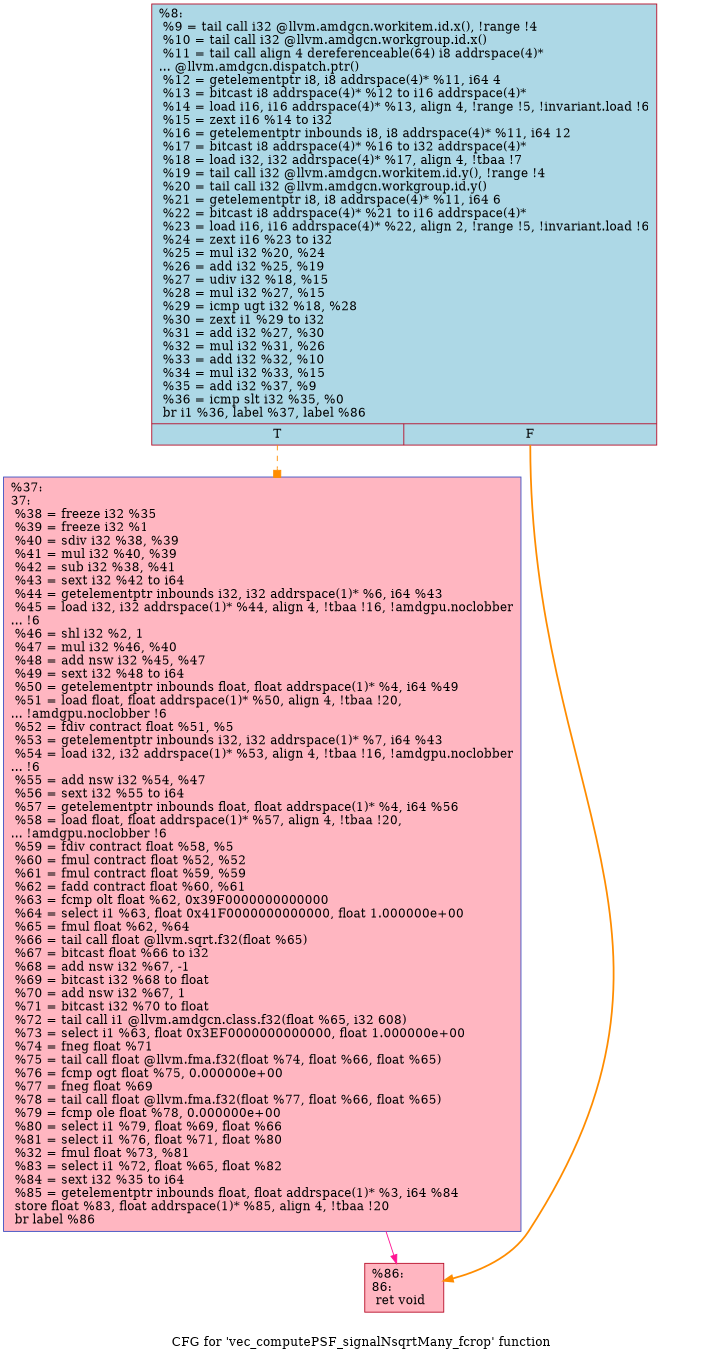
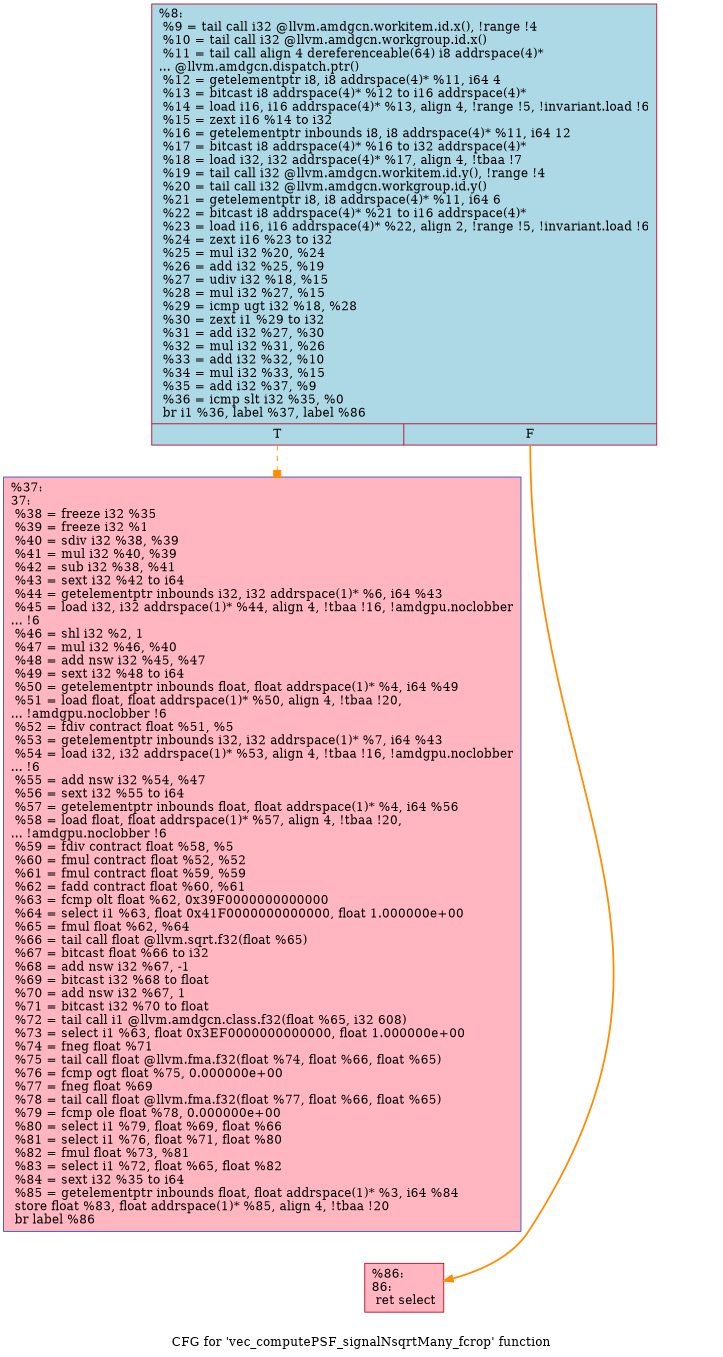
node "%37:": text "%32 = fmul float %73, %81" -> "%82 = fmul float %73, %81"
edge "%37:" -> "%86:": removed
node "%86:": text "ret void" -> "ret select"
